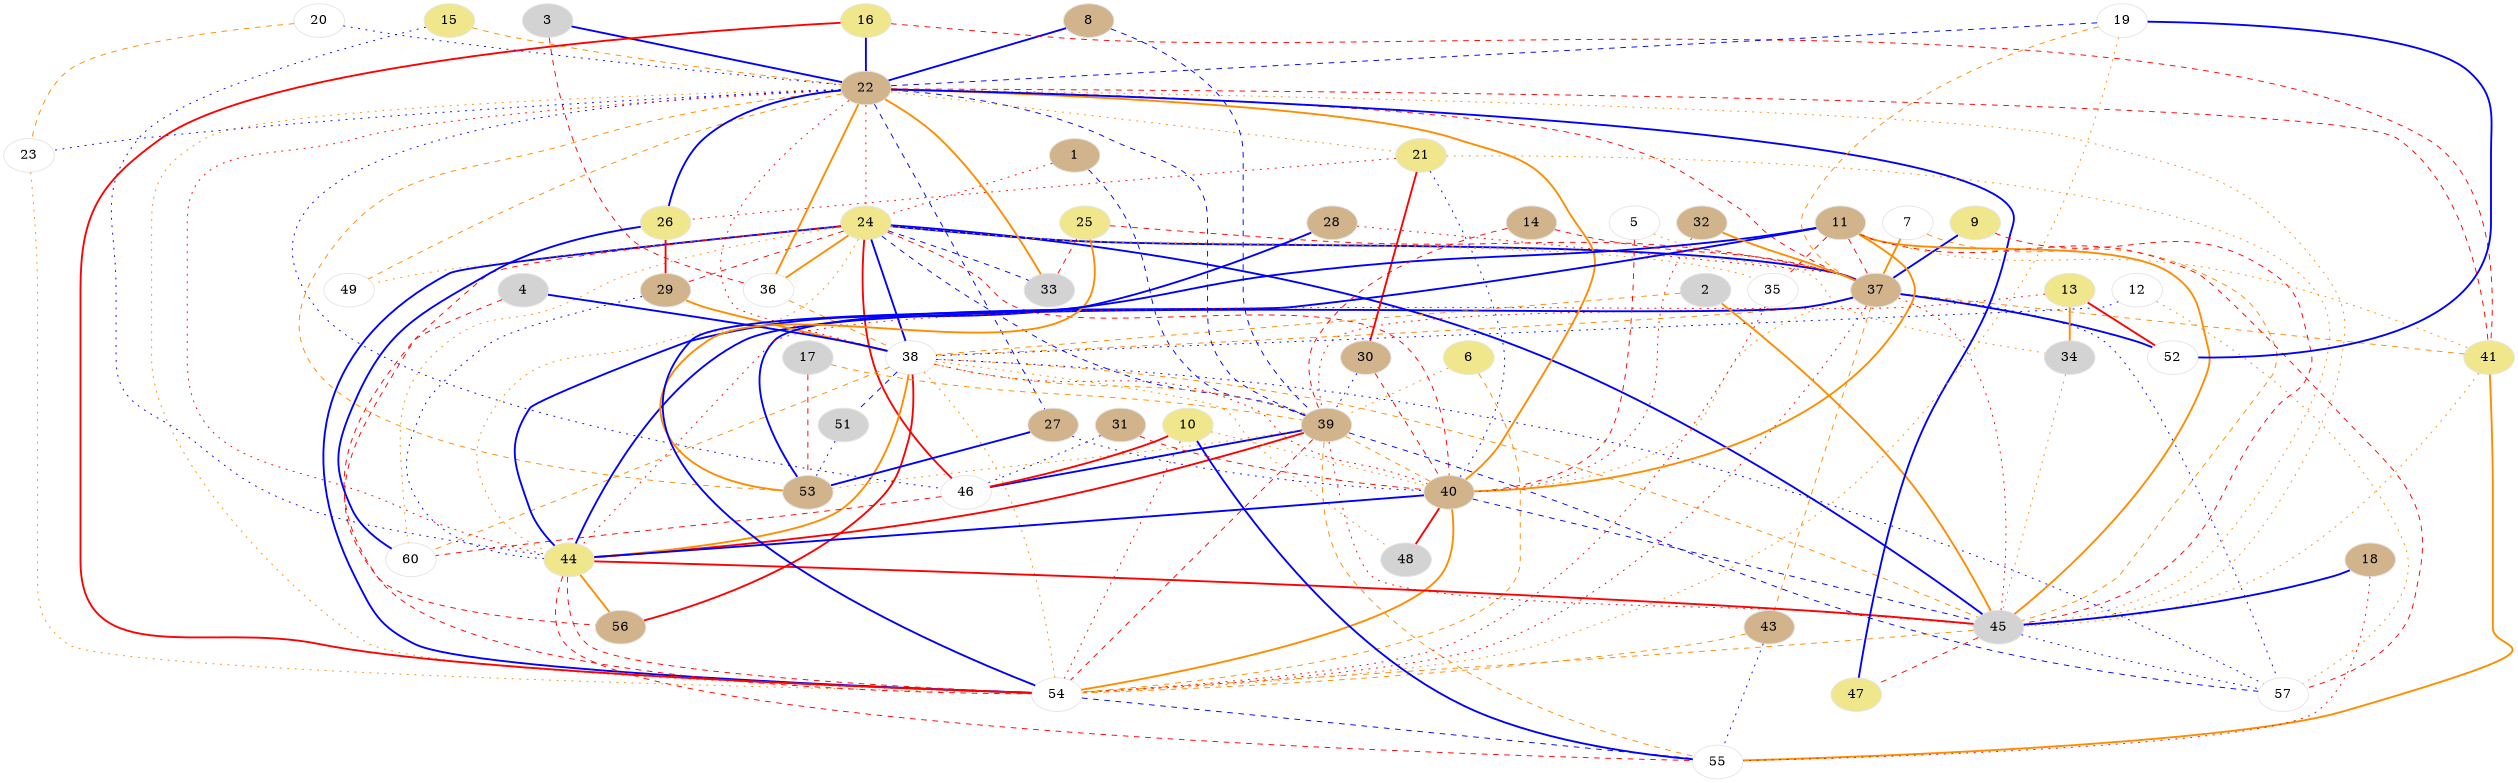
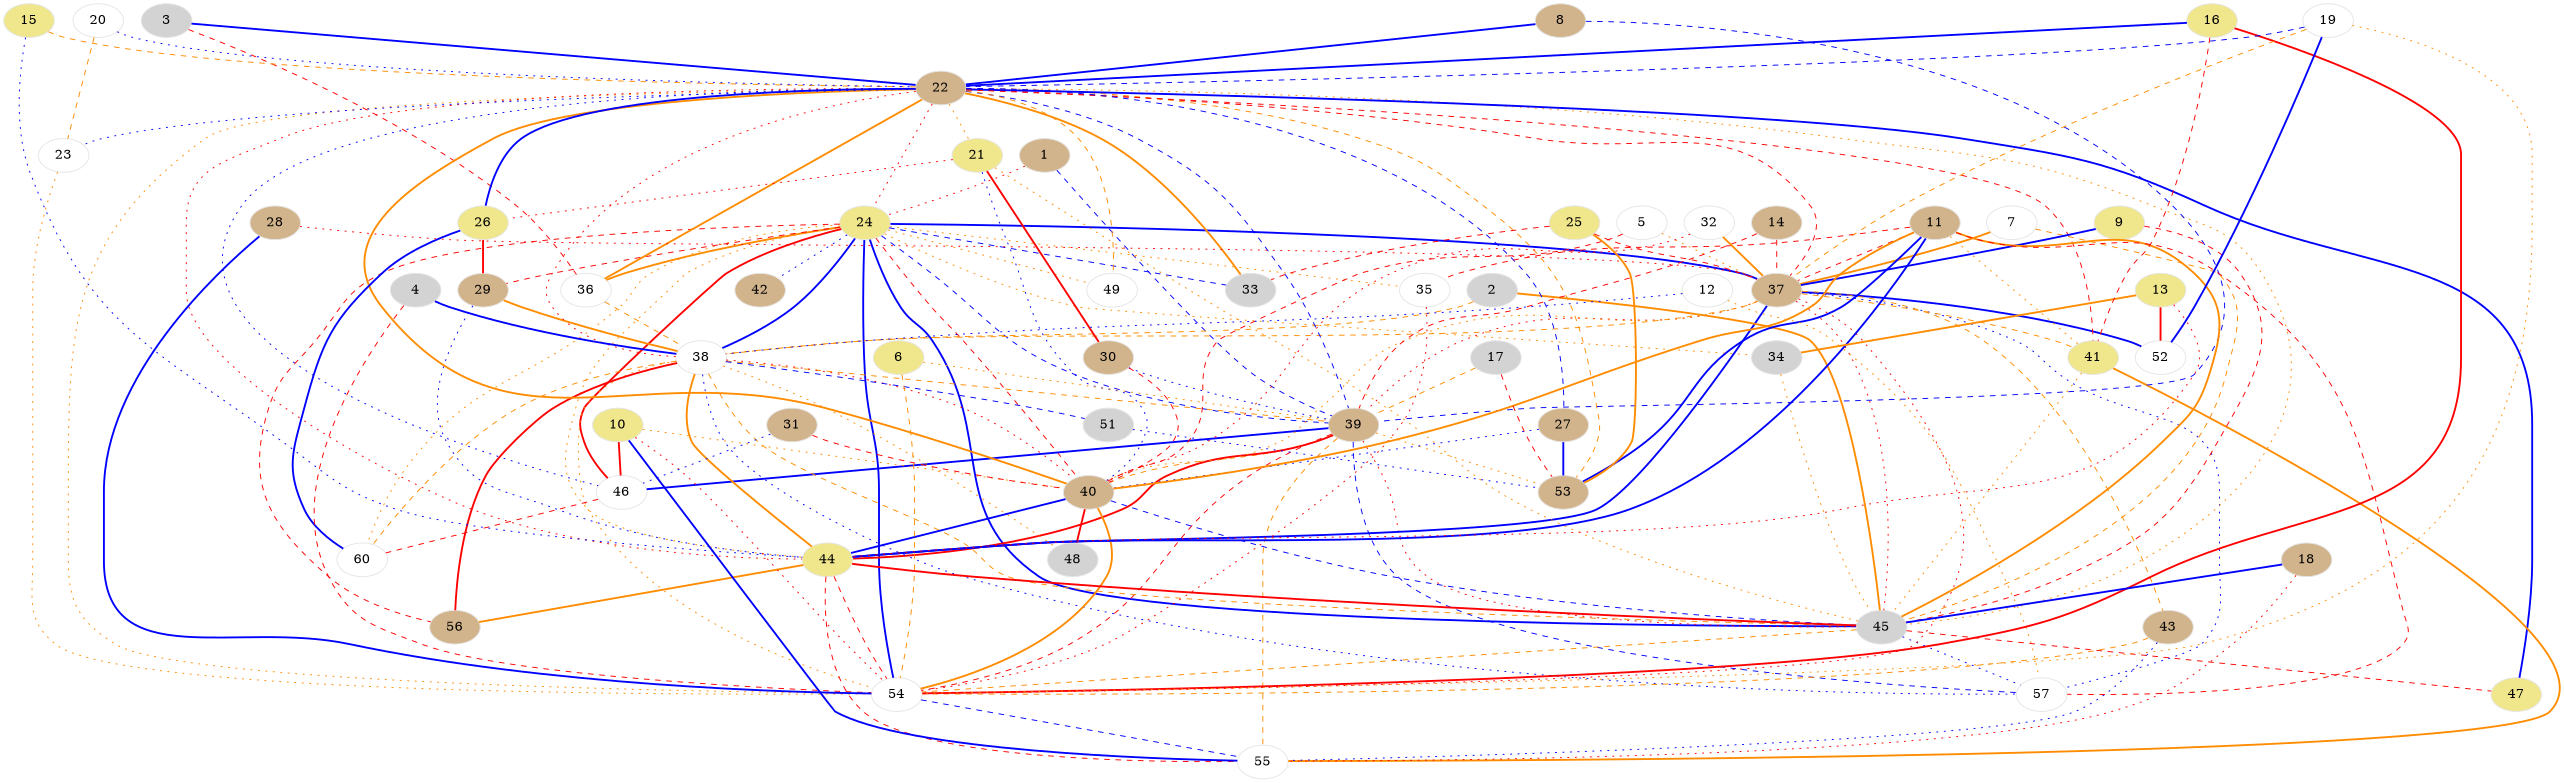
node "32": fillcolor tan -> white
node "42": added
